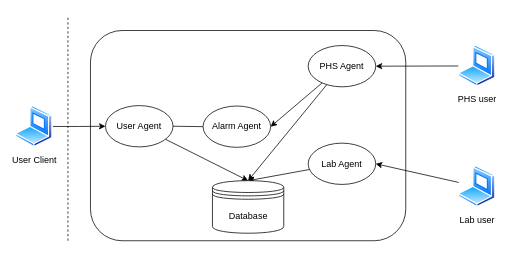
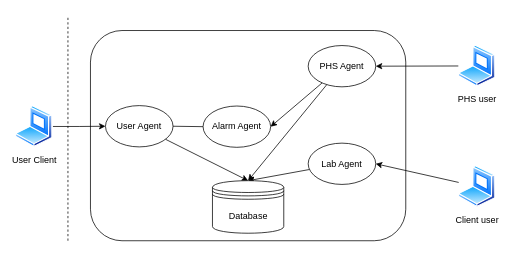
node "Lab user": label "Lab user" -> "Client user"
